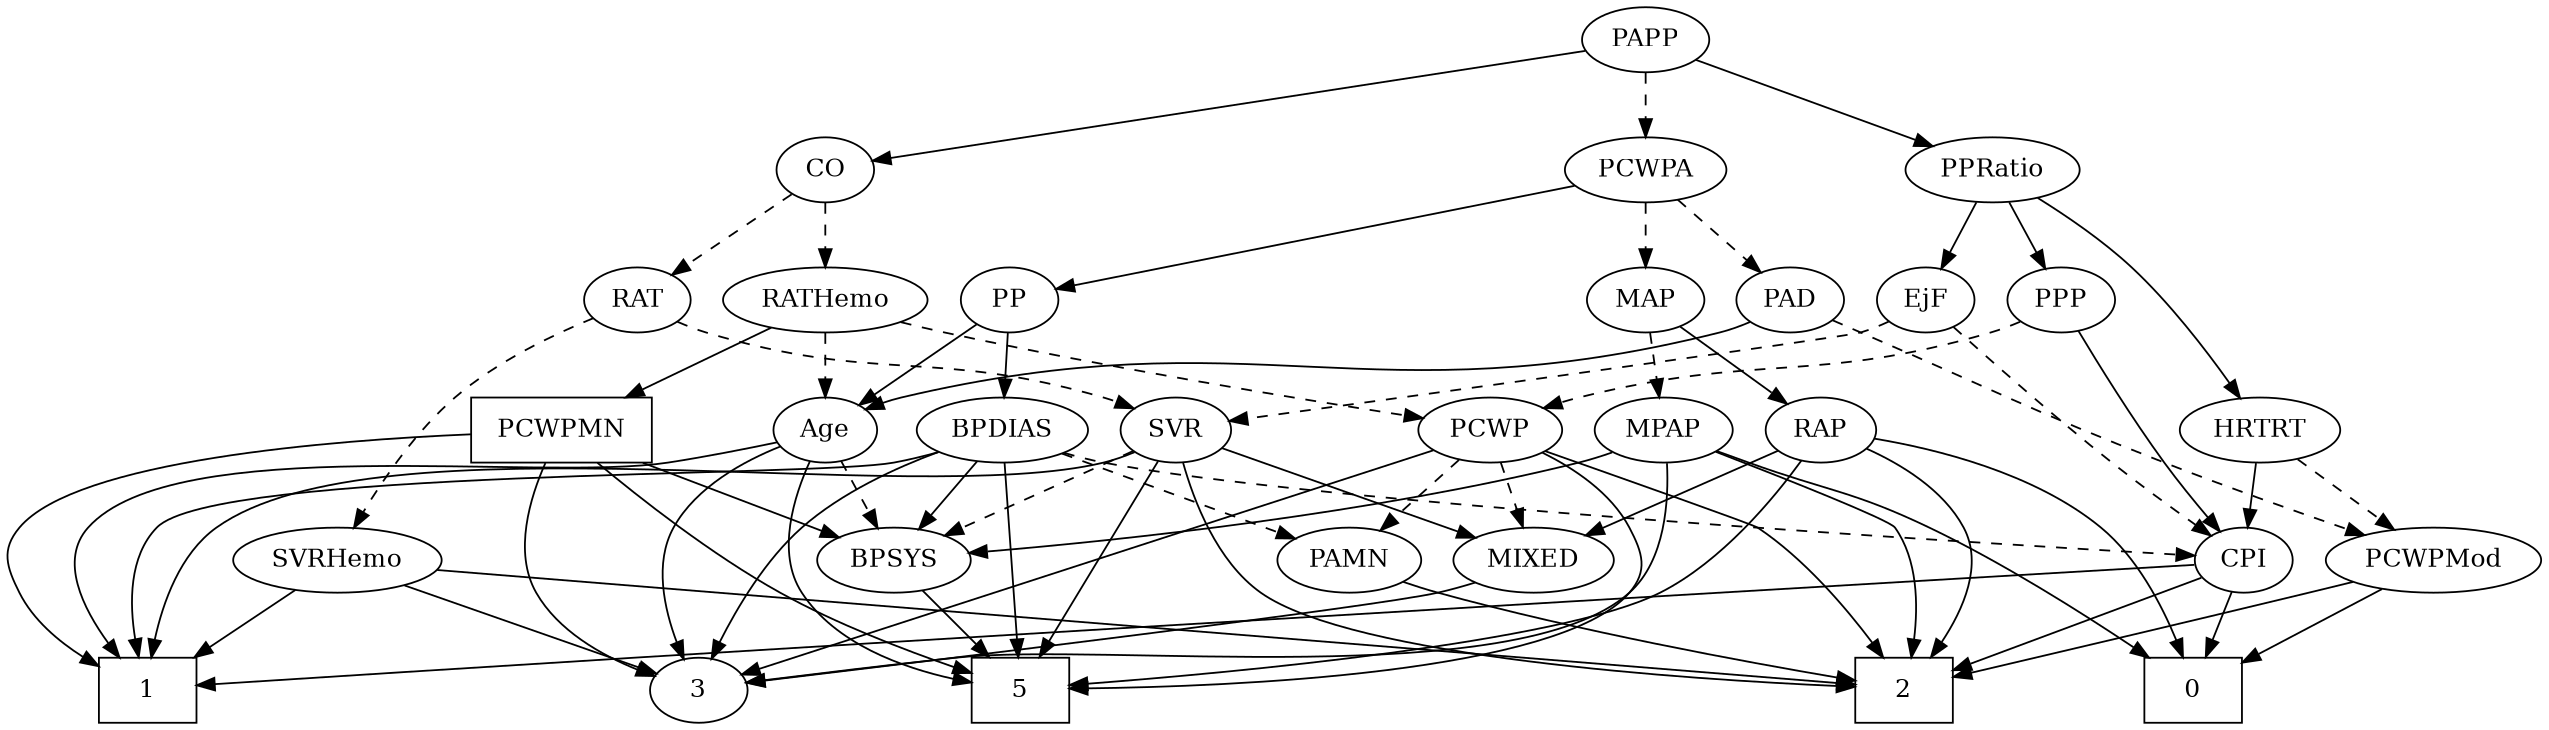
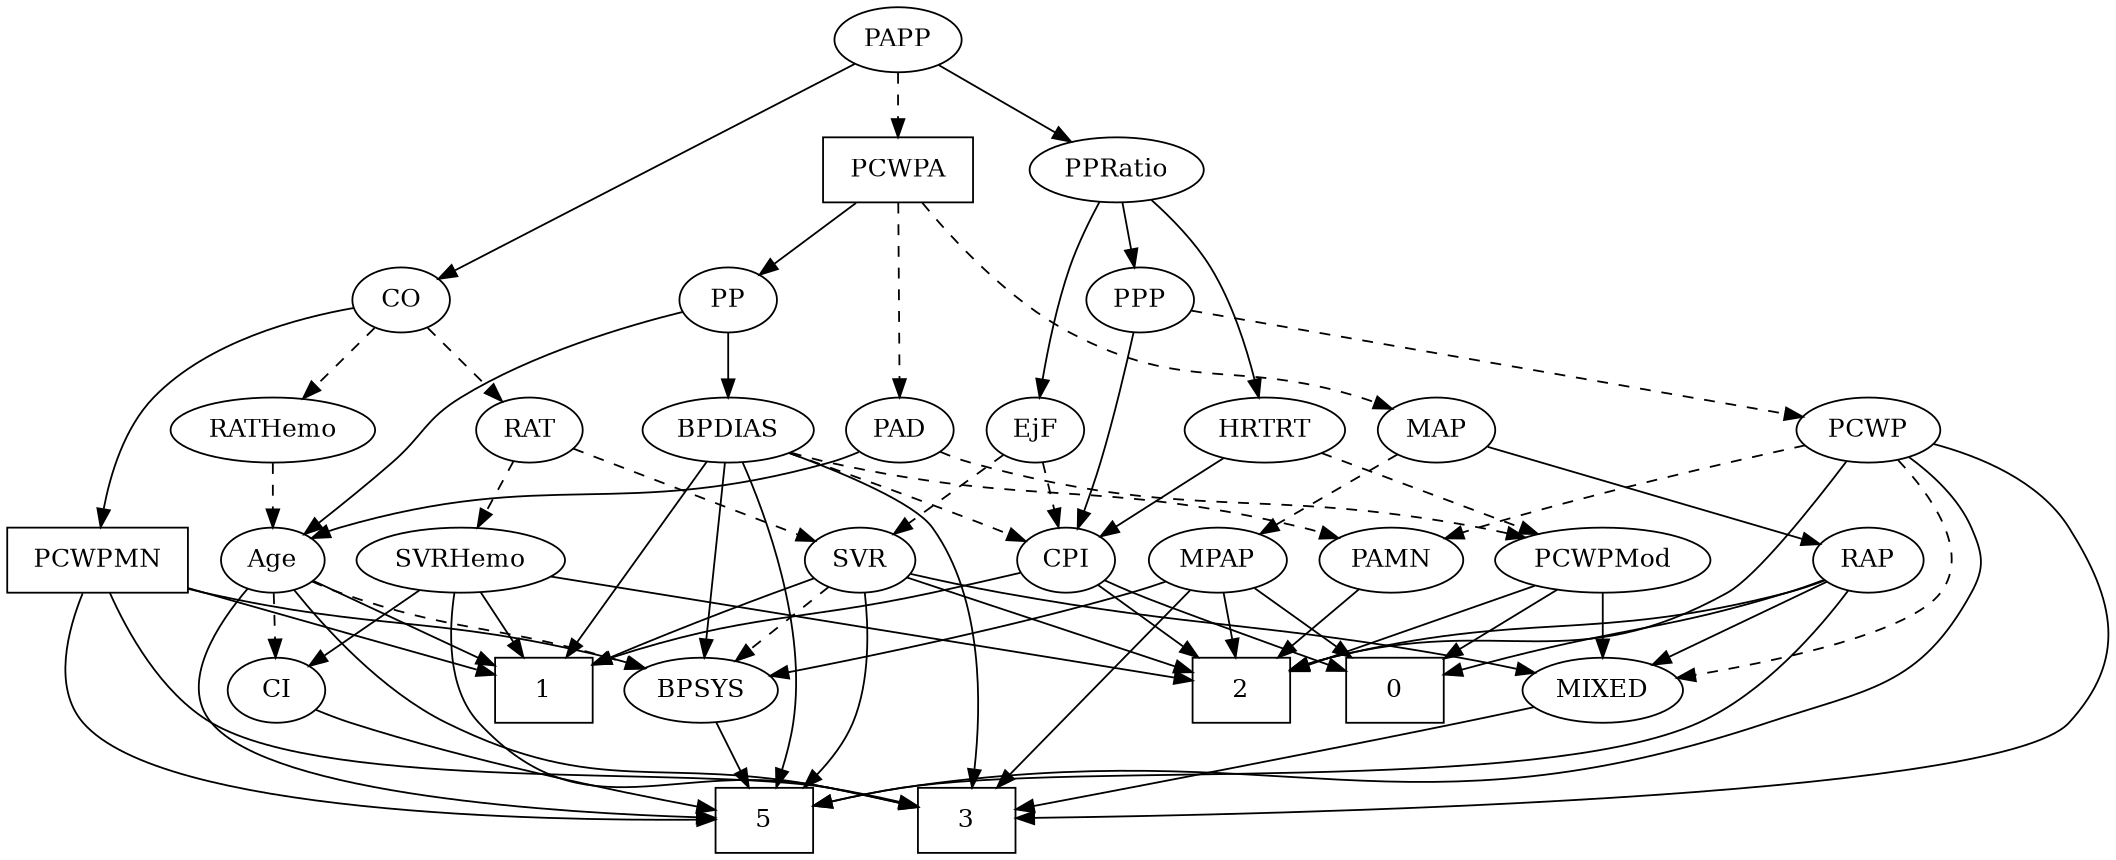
node "PCWPA": shape ellipse -> box
edge "RATHemo" -> "PCWPMN": now "CO" -> "PCWPMN"
edge "RATHemo" -> "PCWP": removed
edge "PCWPMod" -> "MIXED": added
node "CI": added
node "3": shape ellipse -> box
